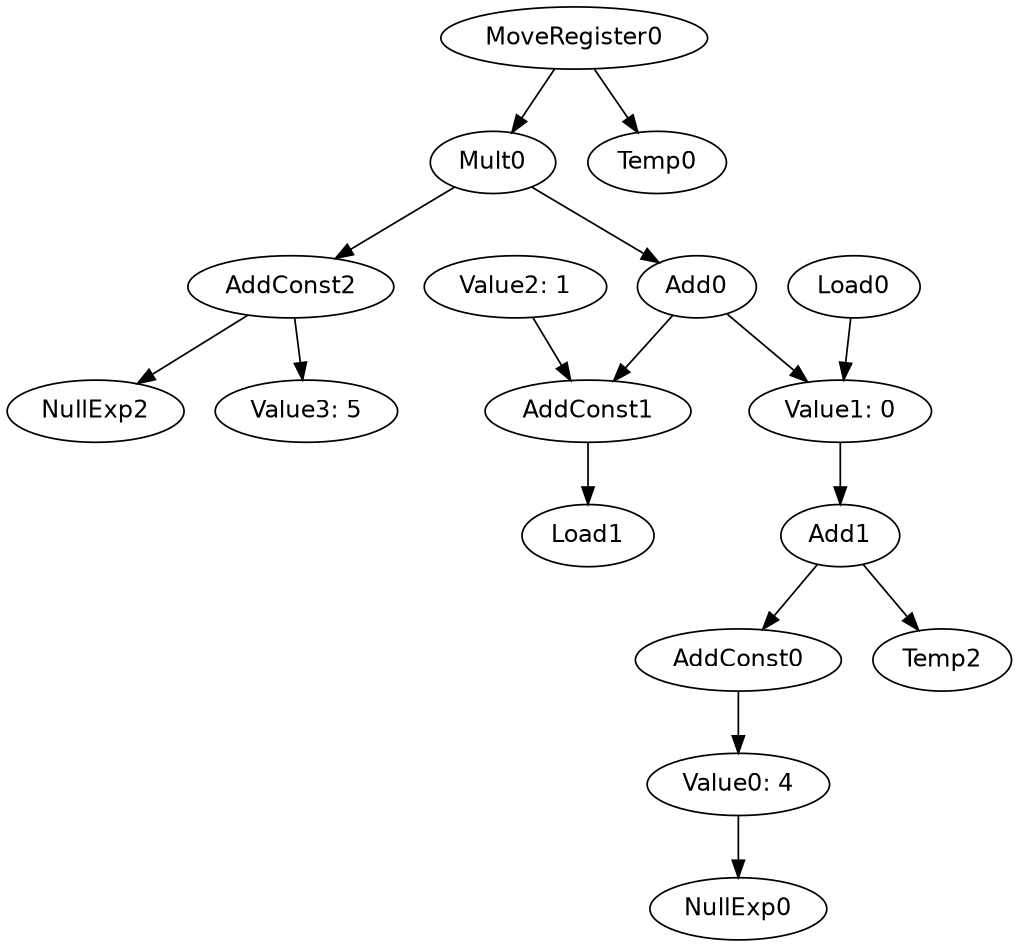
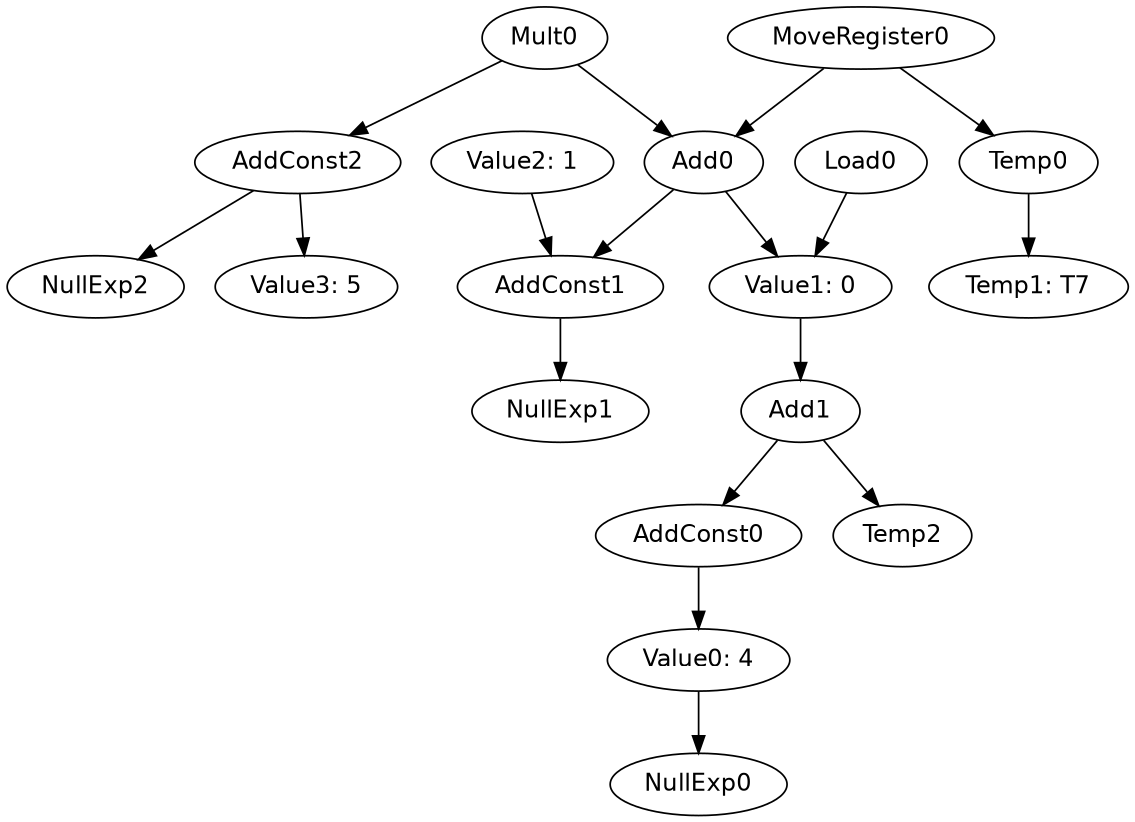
edge "MoveRegister0" -> "Mult0": now "MoveRegister0" -> "Add0"
node "Temp1: T7": added
node "Load1": label "Load1" -> "NullExp1"
